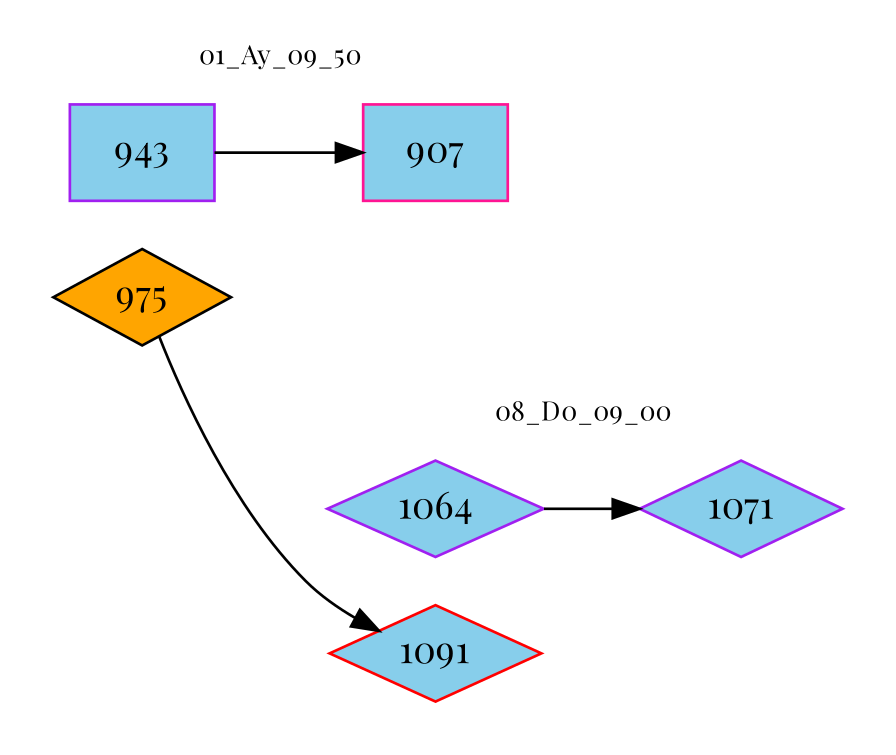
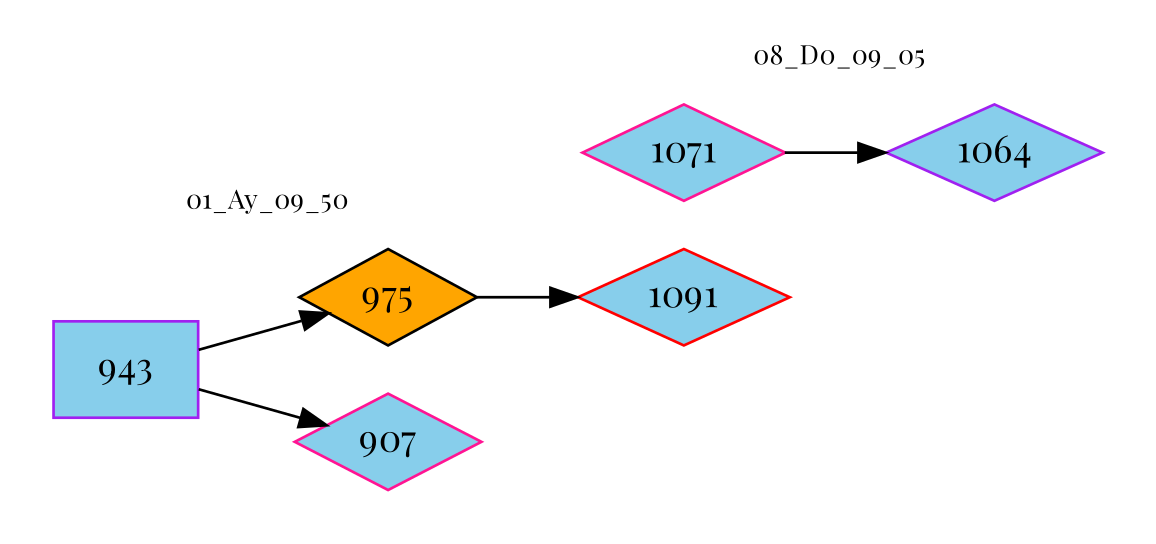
node "907": shape box -> diamond
edge "943" -> "975": added
cluster "08_D0_09_00": label "08_D0_09_00" -> "08_D0_09_05"
edge "1064" -> "1071": reversed
node "1071": color purple -> deeppink
